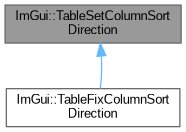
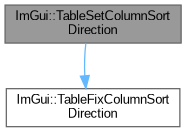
edge "ImGui::TableFixColumnSort Direction" -> "ImGui::TableSetColumnSort Direction": reversed
